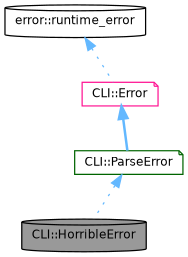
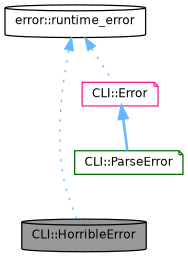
edge "CLI::HorribleError" -> "CLI::ParseError": now "CLI::HorribleError" -> "error::runtime_error"
